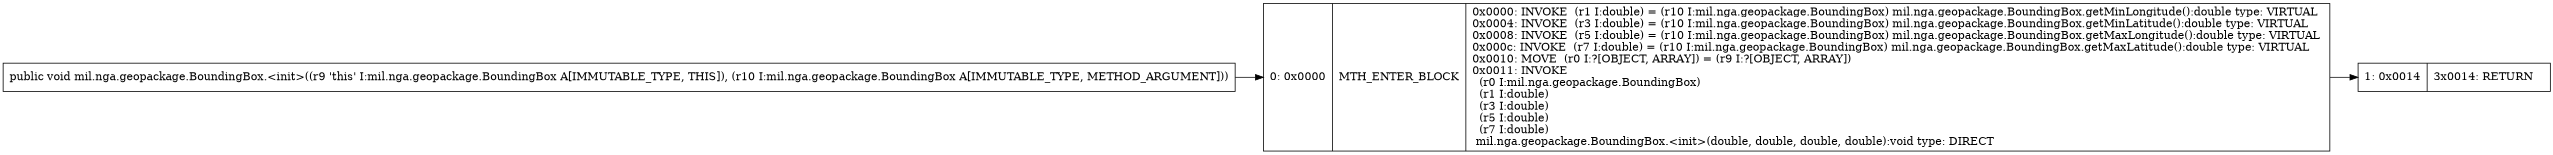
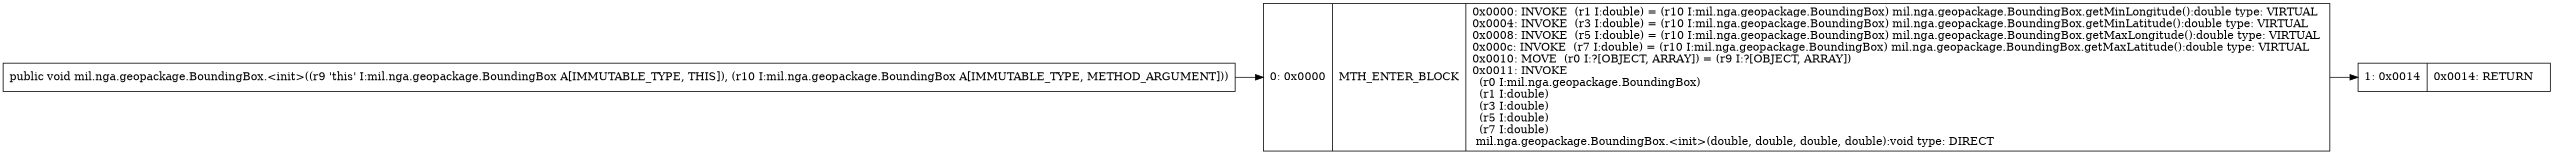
node "1: 0x0014": text "3x0014: RETURN" -> "0x0014: RETURN"
